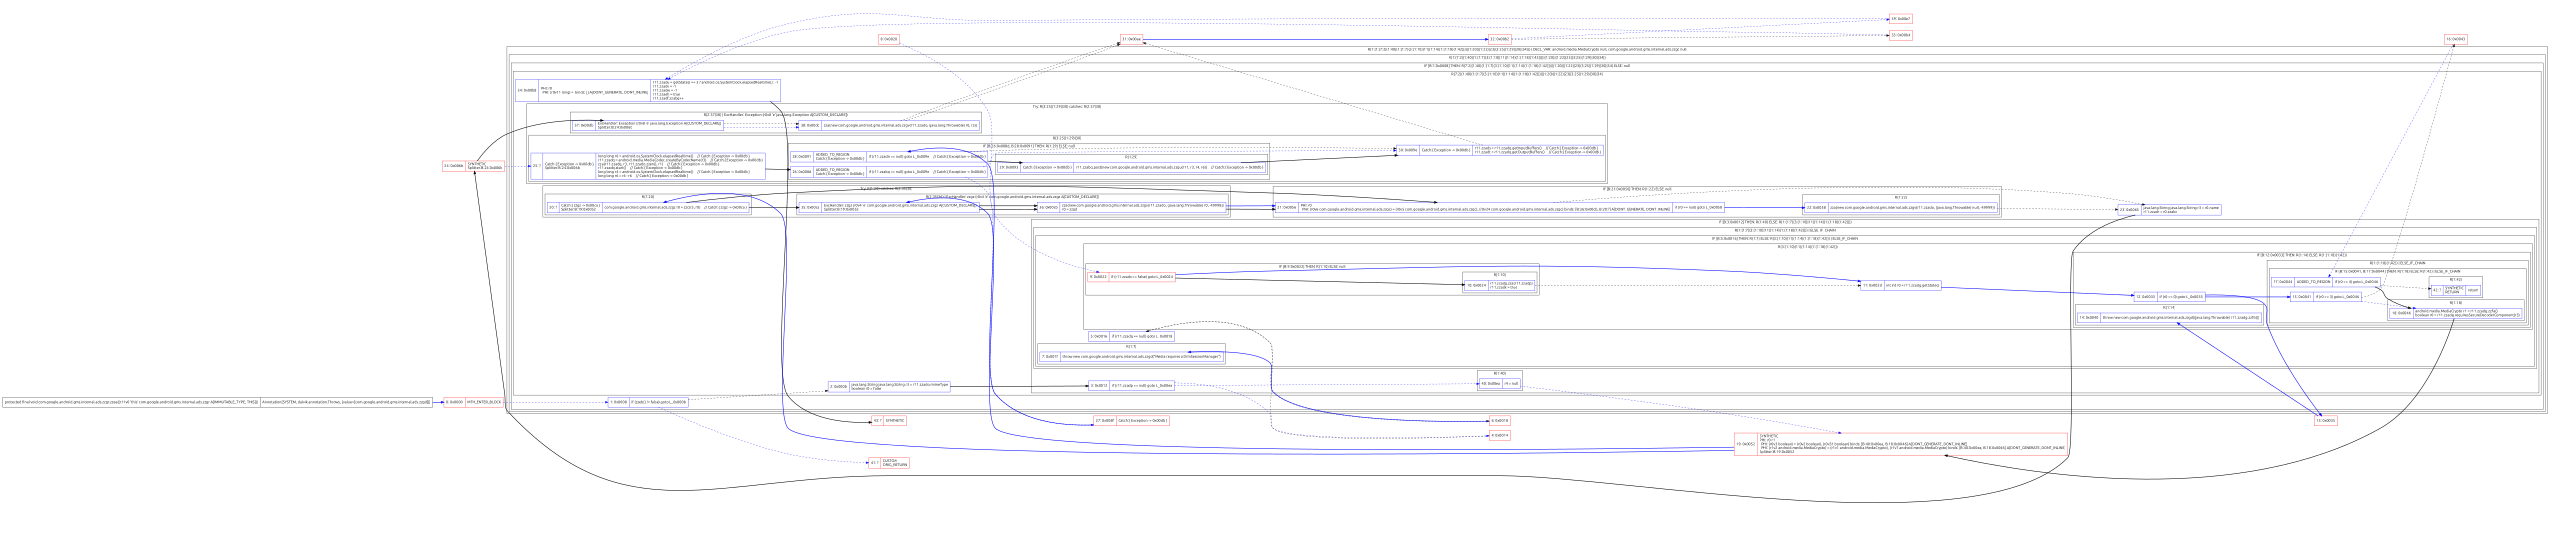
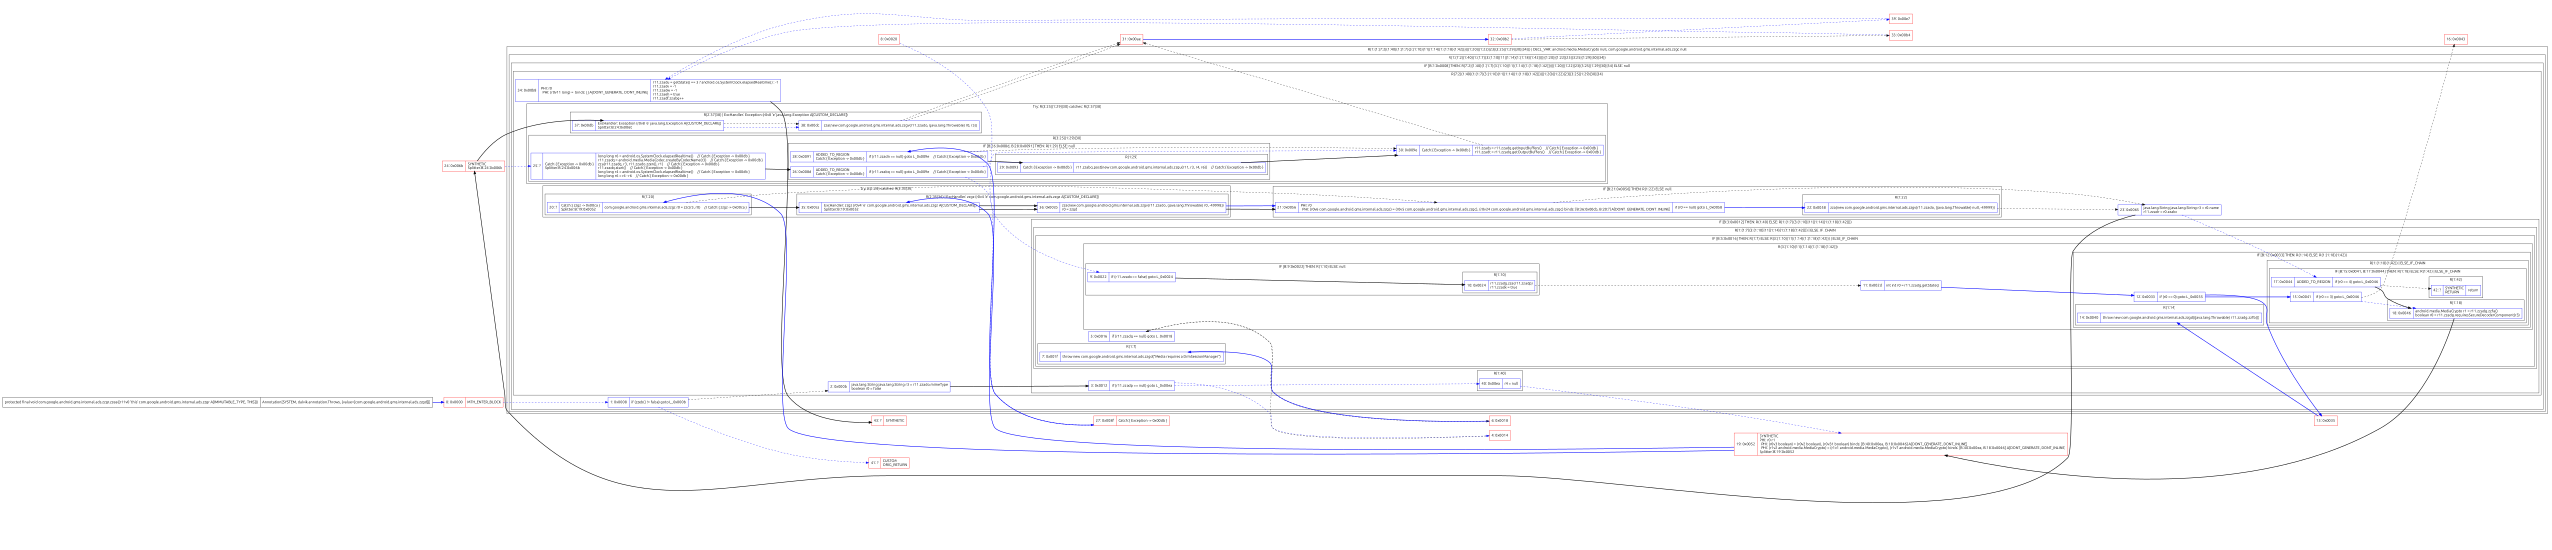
edge "16: 0x0043" -> "17: 0x0044": now "23: 0x0065" -> "17: 0x0044"
edge "20: ?" -> "21: 0x0056": style bold -> dashed
edge "9: 0x0022" -> "11: 0x002d": removed
node "9: 0x0022": color red -> blue
